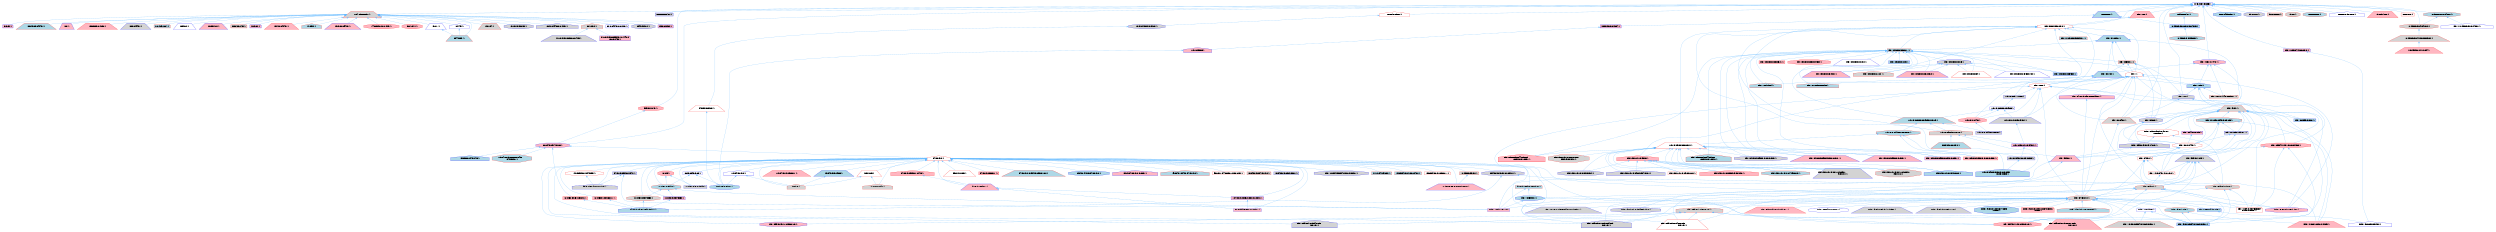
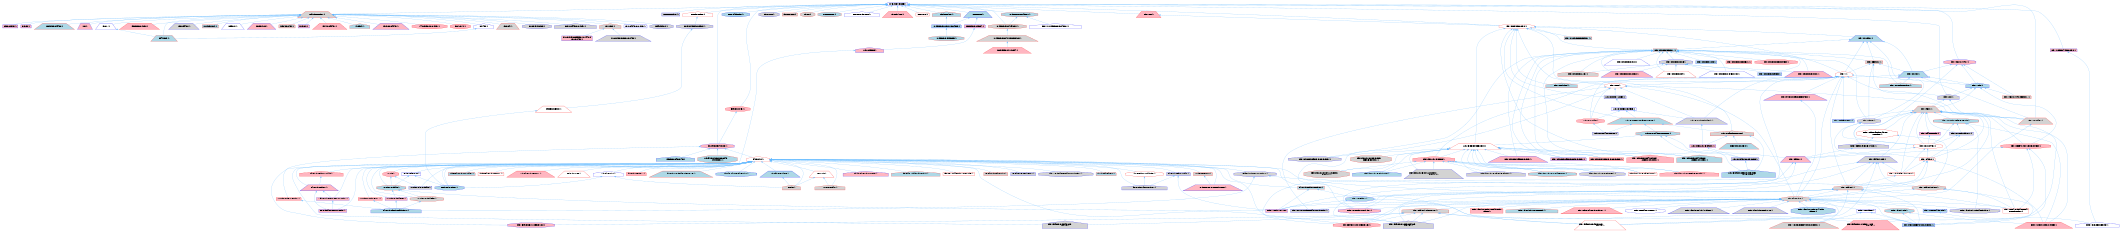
node "RigVMBlueprintGeneratedClass.h": shape house -> trapezium
node "RigVMDispatch_GetObjectProperty.h": removed
node "RigVMCommentNodeDetailCustomization.h": shape trapezium -> note
